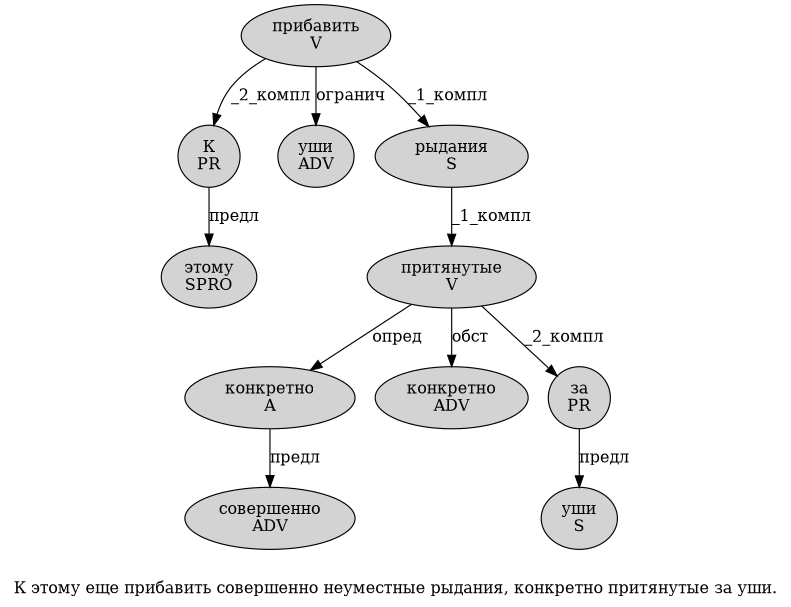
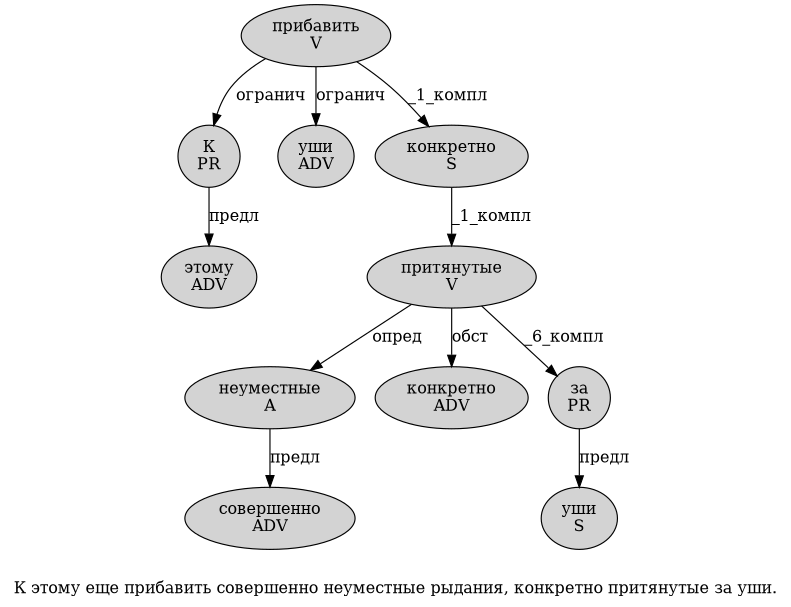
edge "прибавить V" -> "К PR": label "_2_компл" -> "огранич"
node "рыдания S": label "рыдания S" -> "конкретно S"
node "этому SPRO": label "этому SPRO" -> "этому ADV"
edge "притянутые V" -> "за PR": label "_2_компл" -> "_6_компл"
node "конкретно A": label "конкретно A" -> "неуместные A"
